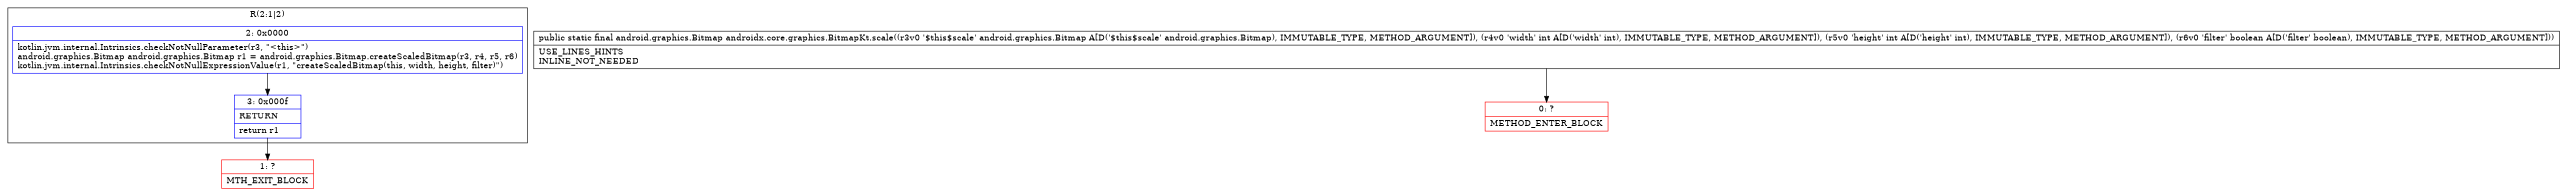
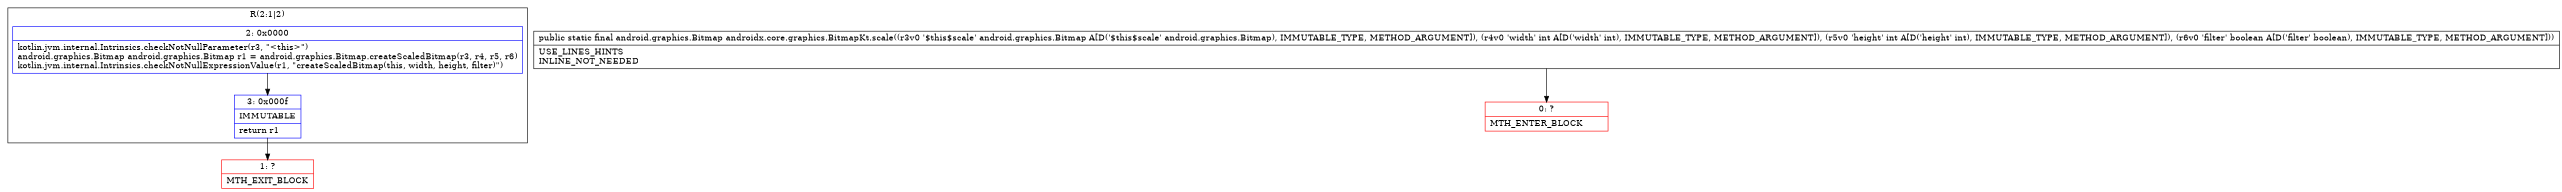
node "3: 0x000f": text "RETURN" -> "IMMUTABLE"
node "0: ?": text "METHOD_ENTER_BLOCK" -> "MTH_ENTER_BLOCK"
